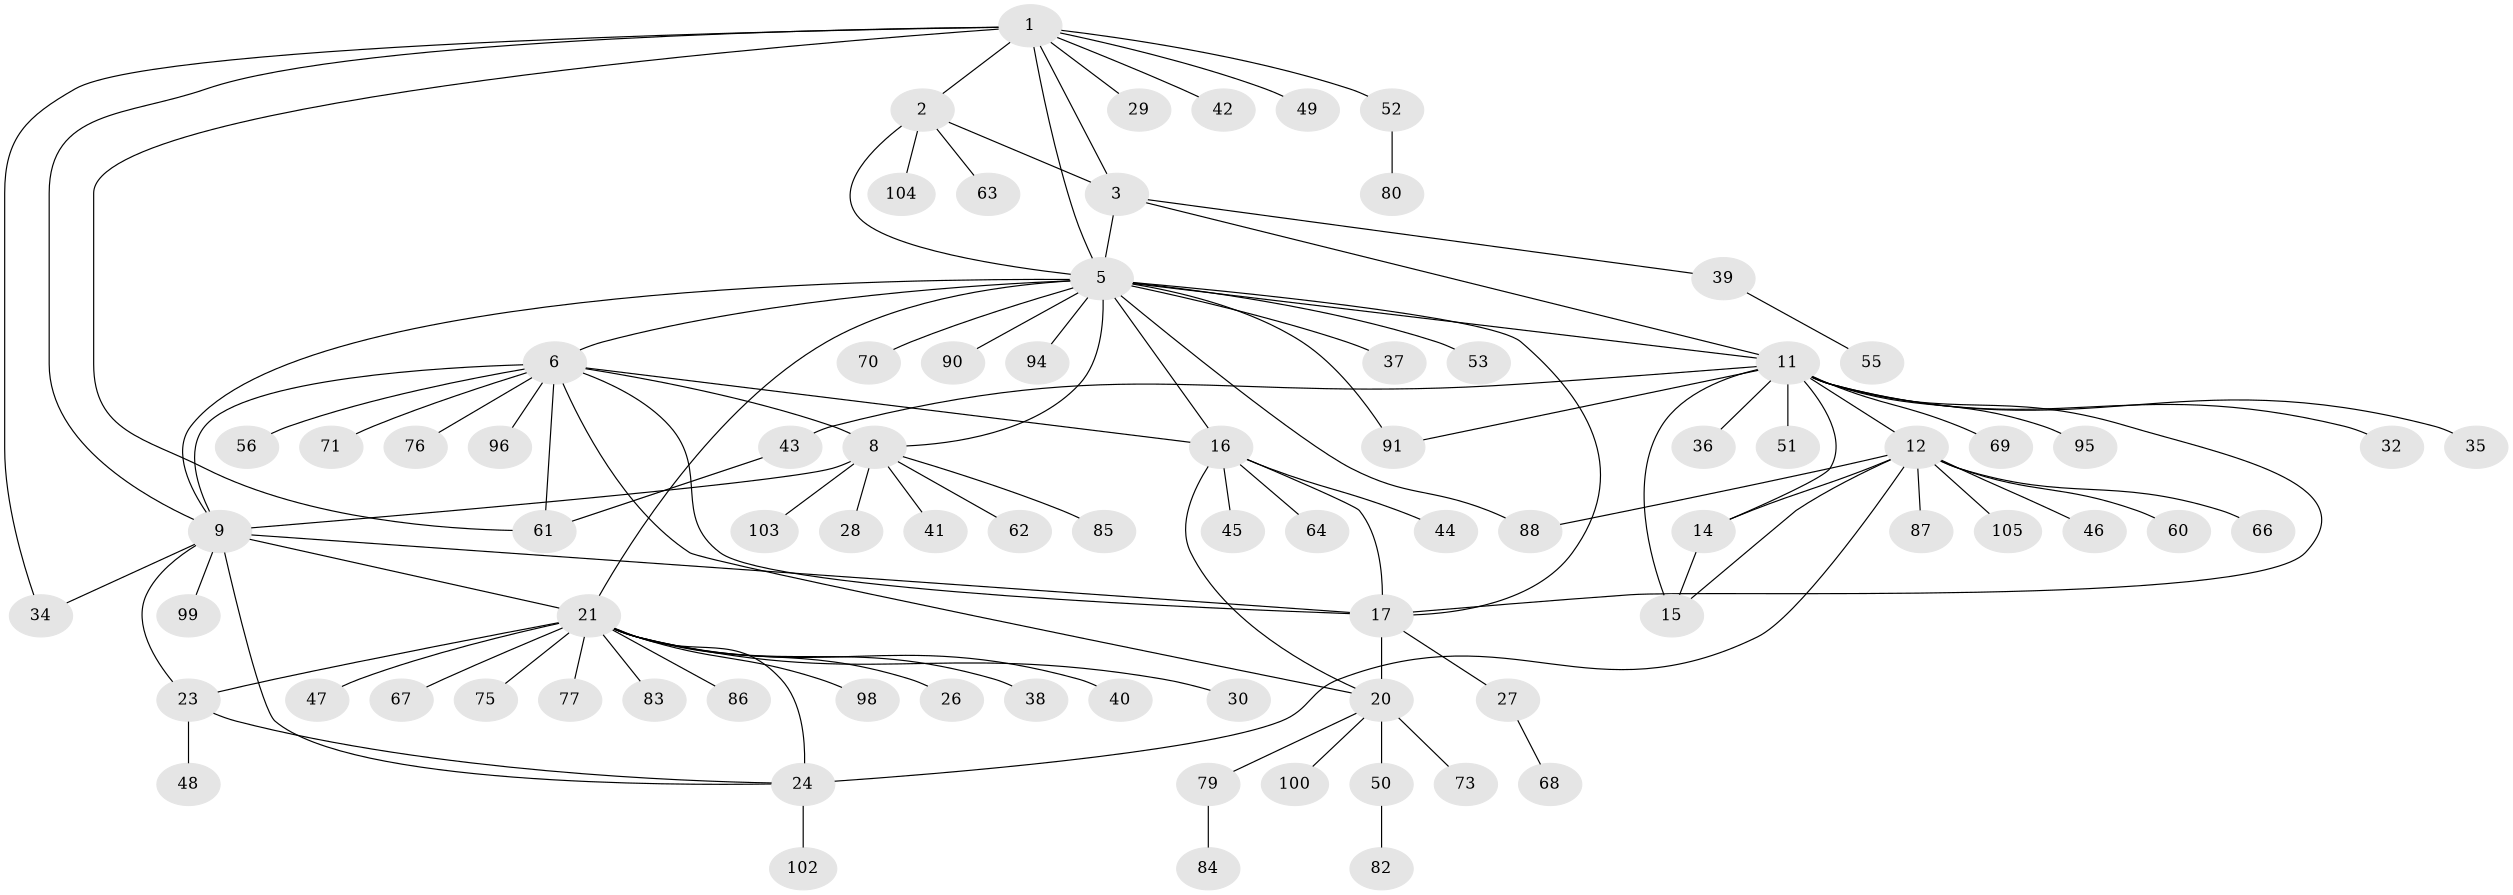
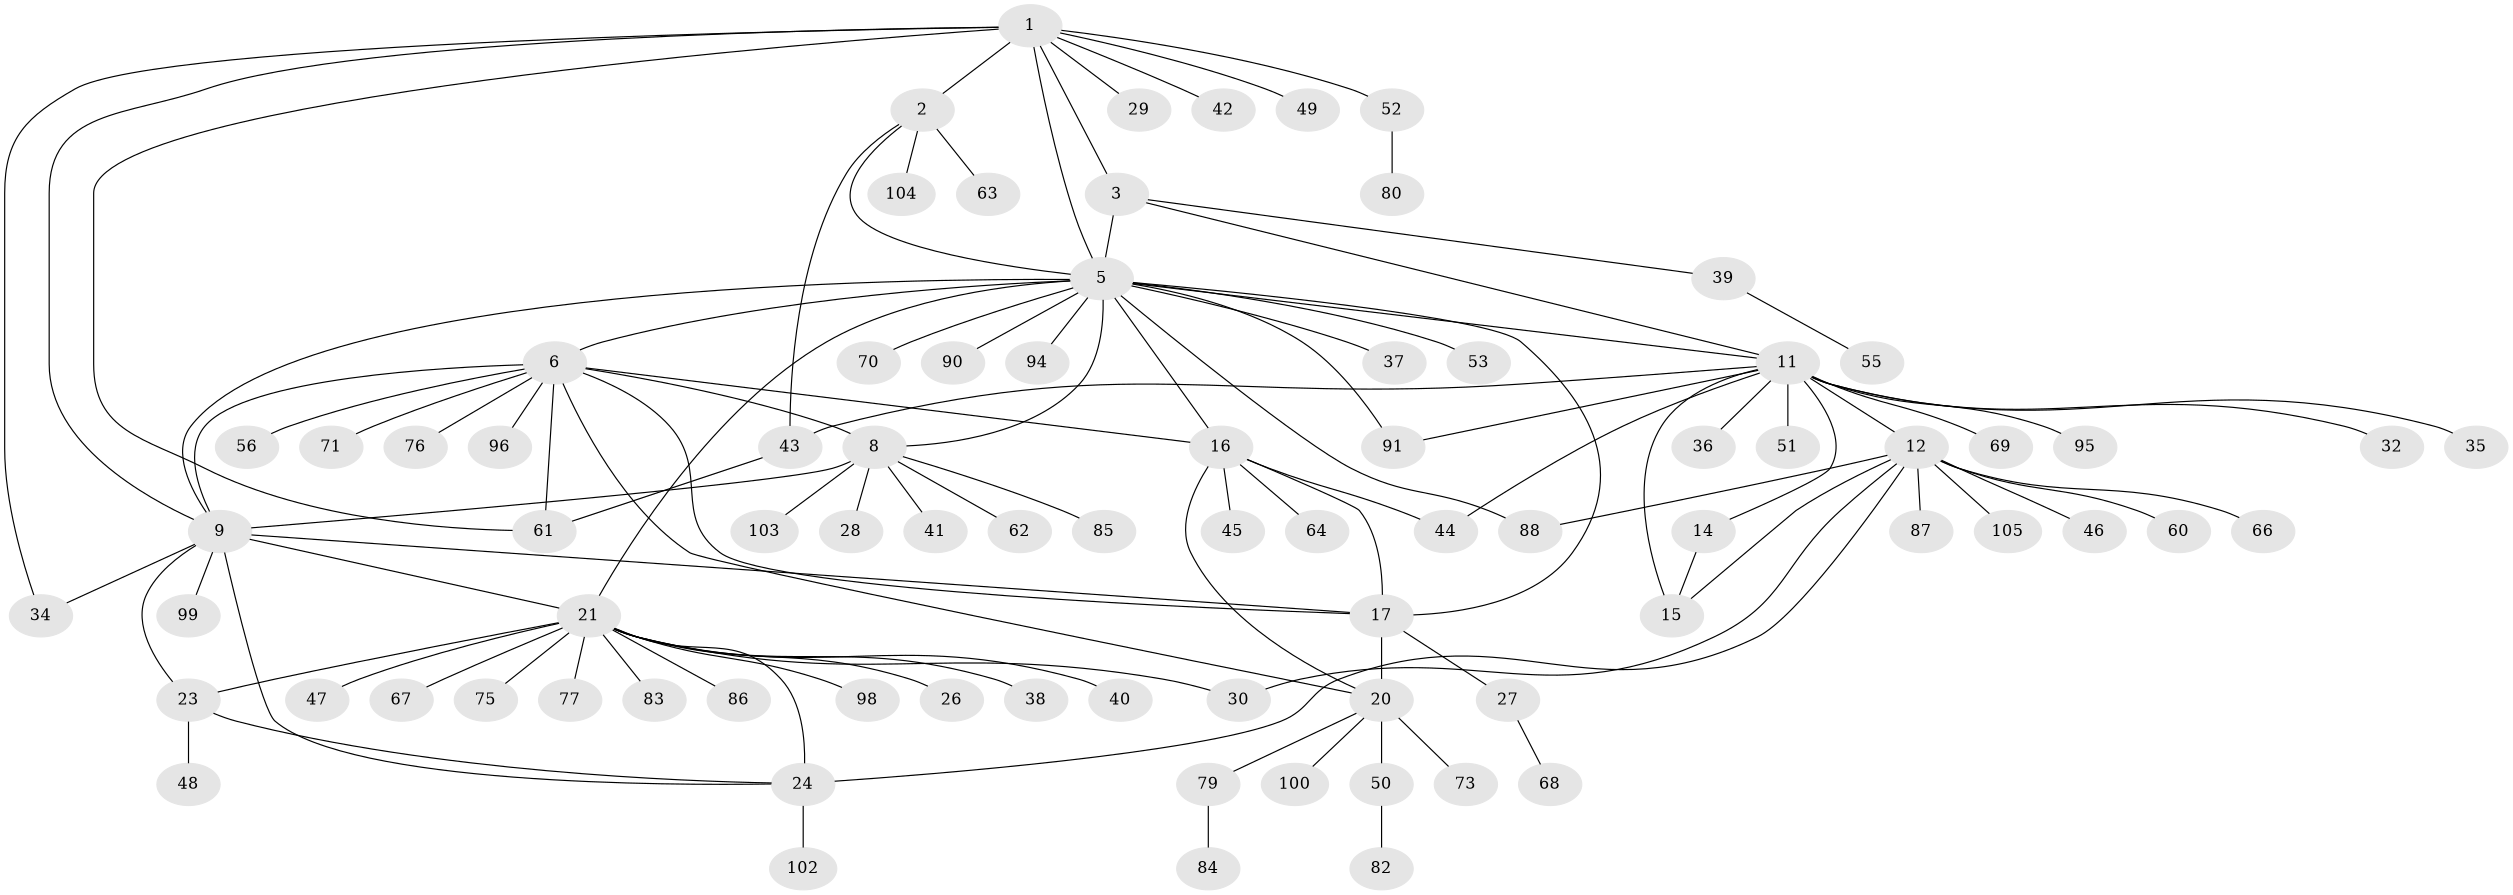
edge "2" -- "3": now "2" -- "43"
edge "12" -- "14": now "12" -- "30"
edge "11" -- "17": now "11" -- "44"
